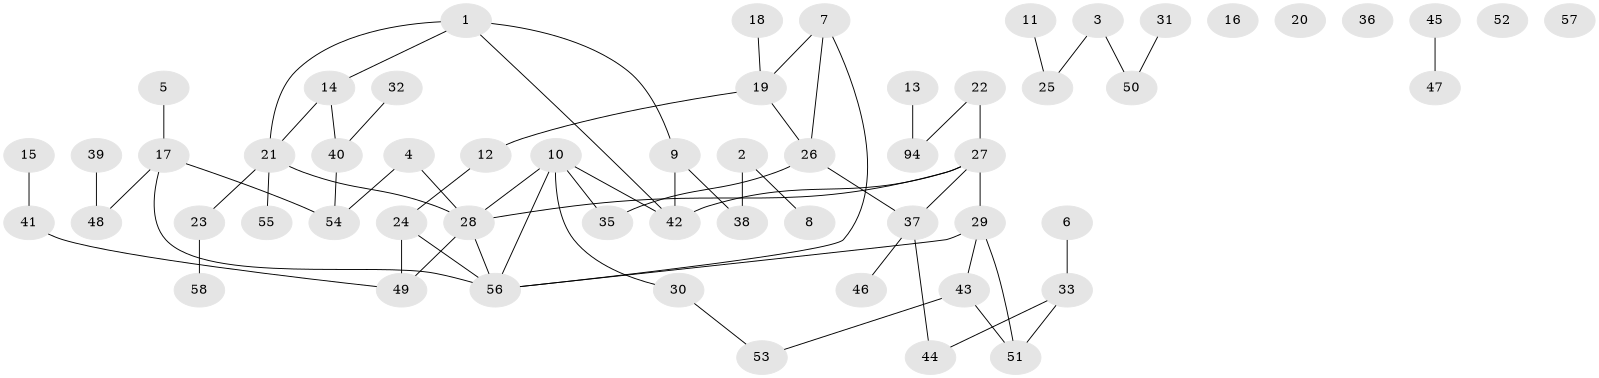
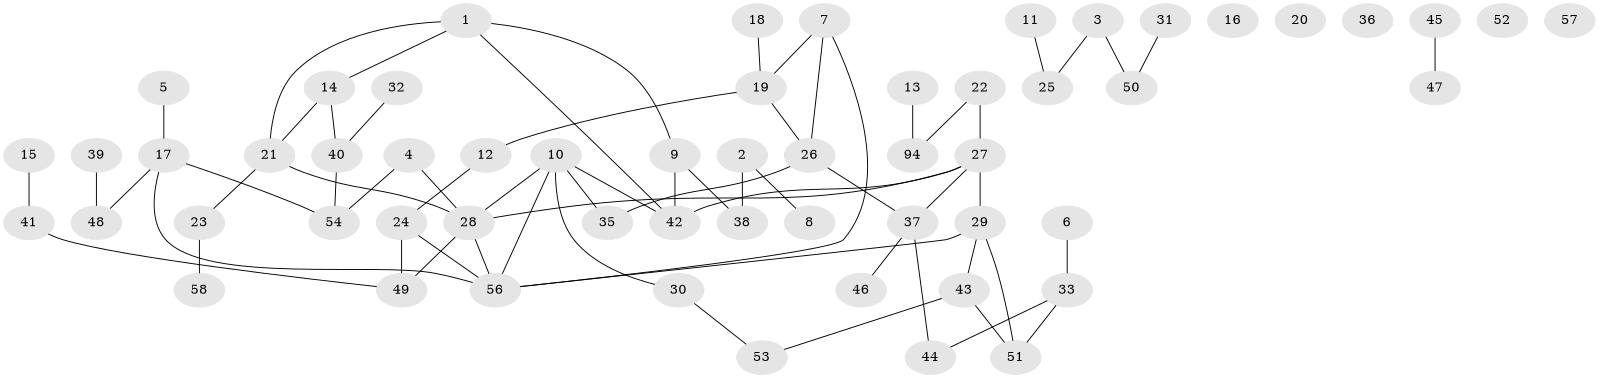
node "55": removed
